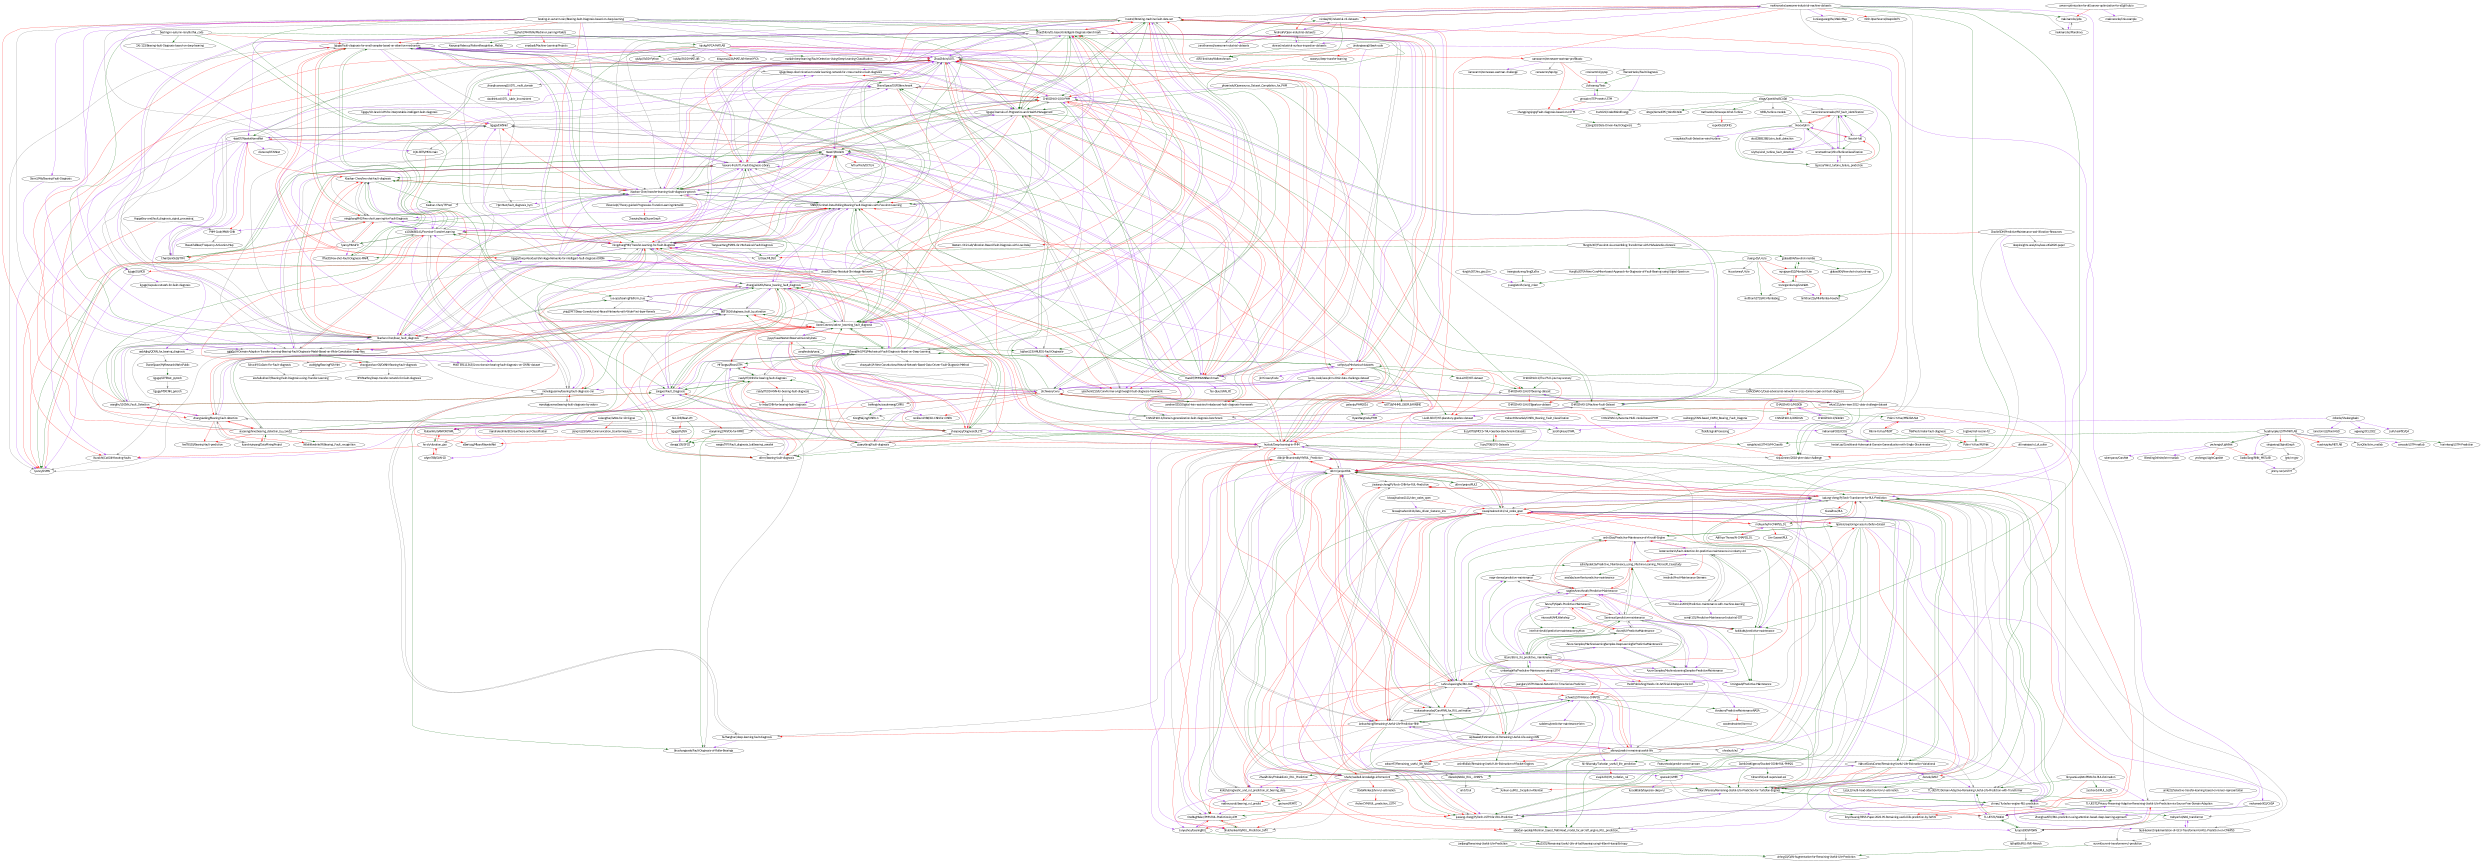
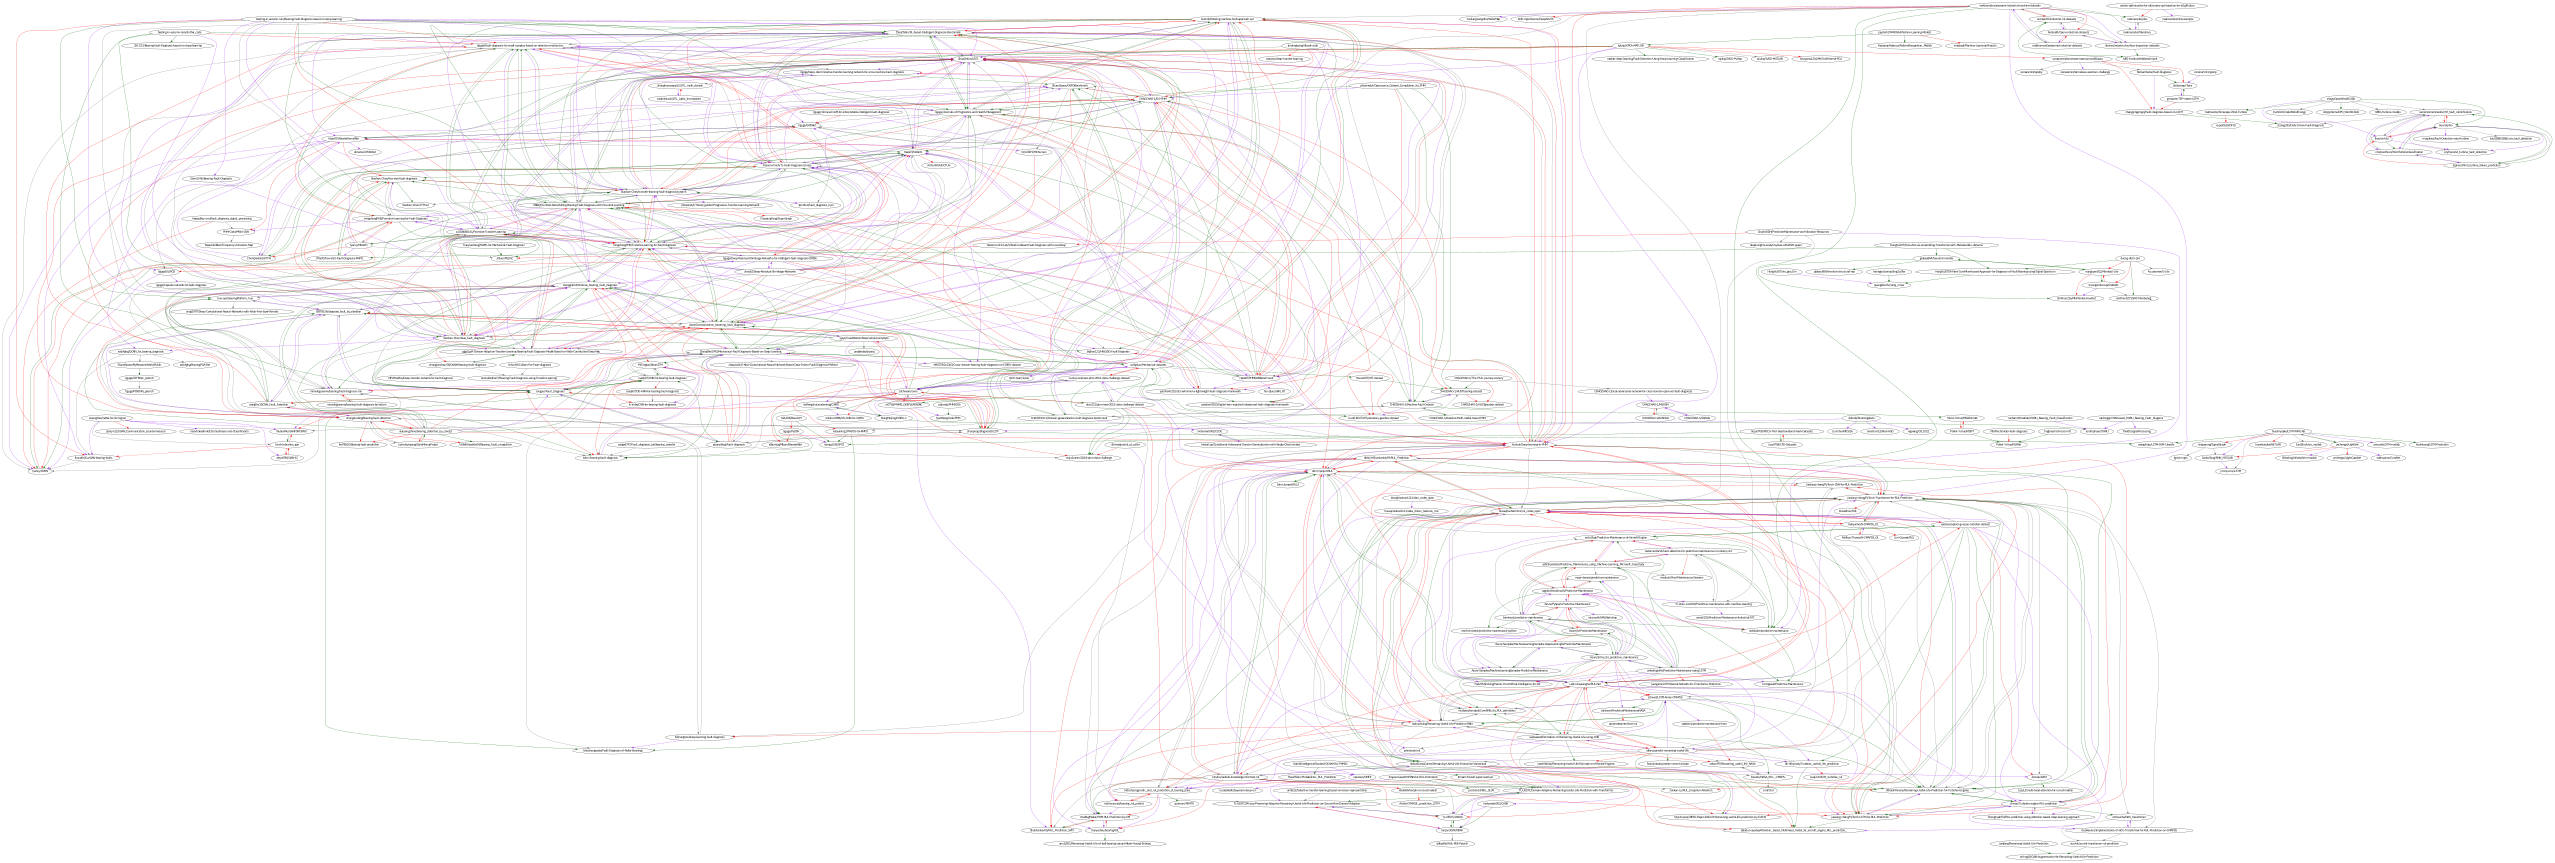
node "hustcxl/Rotating-machine-fault-data-set": label "hustcxl/Rotating-machine-fault-data-set" -> "hustcxl/Rotating-machine-fault-approach-set"
edge "CHAOZHAO-1/DG-PHM" -> "Xiaohan-Chen/transfer-learning-fault-diagnosis-pytorch": color darkgreen -> red
node "awslabs/aws-fleet-predictive-maintenance": removed
